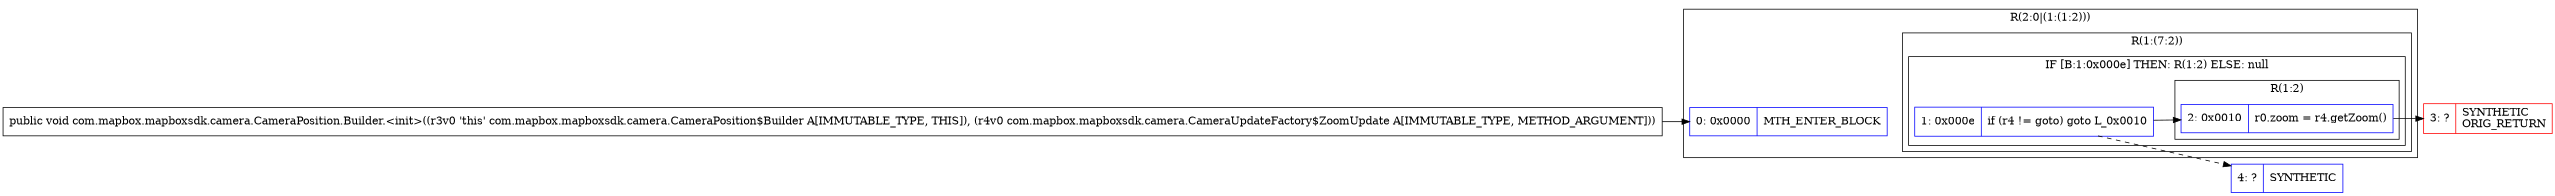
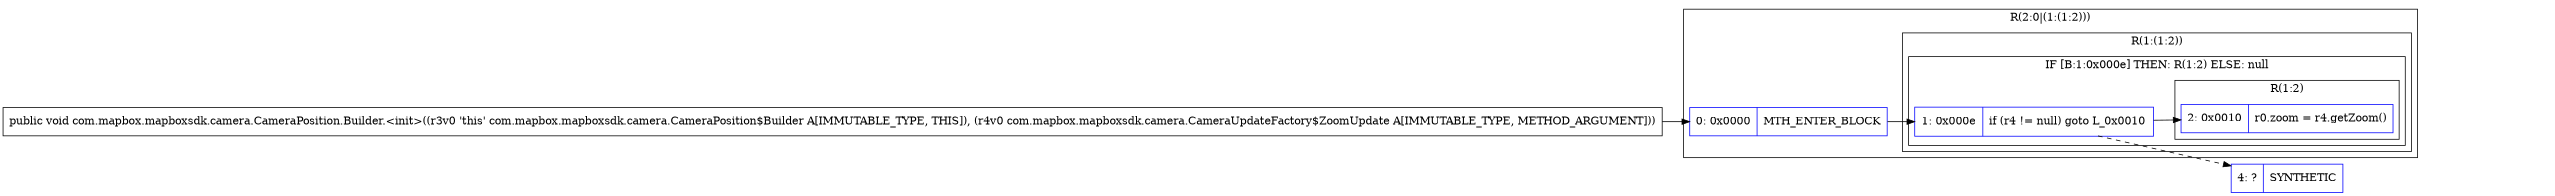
cluster "R(1:(7:2))": label "R(1:(7:2))" -> "R(1:(1:2))"
node "3: ?": removed
node "1: 0x000e": text "if (r4 != goto) goto L_0x0010" -> "if (r4 != null) goto L_0x0010"
edge "0: 0x0000" -> "1: 0x000e": added
